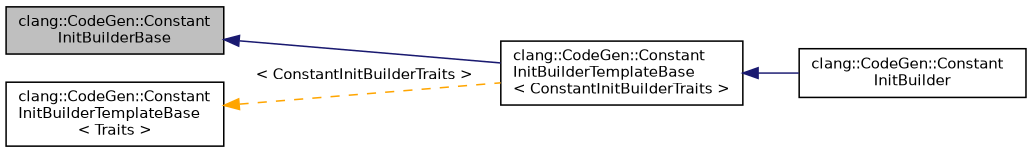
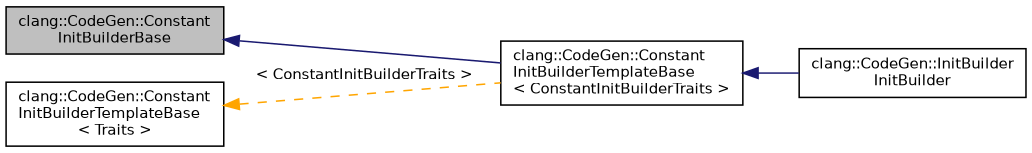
node "clang::CodeGen::Constant InitBuilder": label "clang::CodeGen::Constant InitBuilder" -> "clang::CodeGen::InitBuilder InitBuilder"
